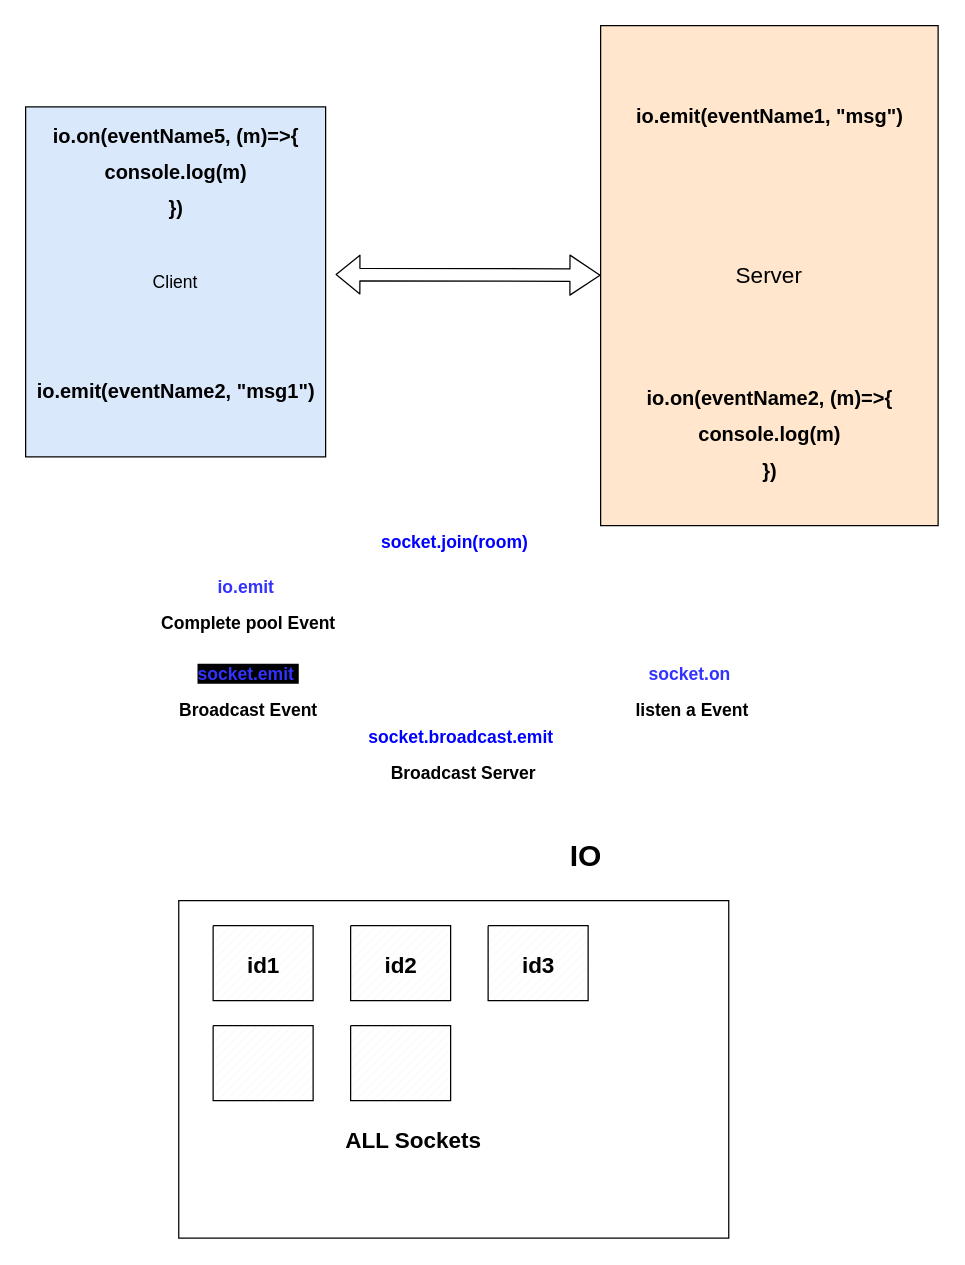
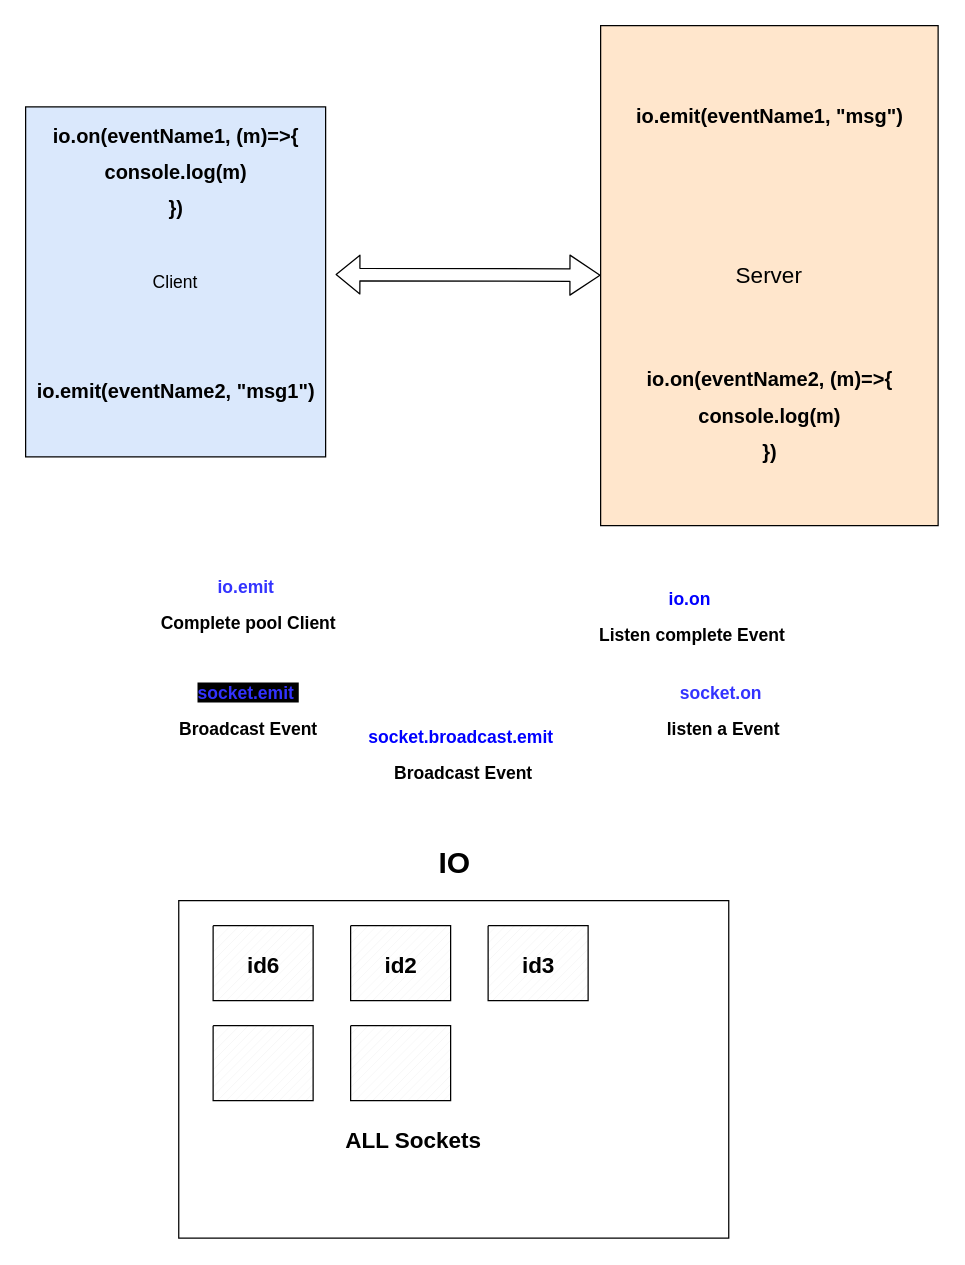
node "io.on(eventName5, (m)=>{ console.log(m) })": label "io.on(eventName5, (m)=>{ console.log(m) })" -> "io.on(eventName1, (m)=>{ console.log(m) })"
node "io.on(eventName2, (m)=>{ console.log(m) })": moved (769, 432) -> (769, 413)
node "socket.join(room)": removed
node "io.emit Complete pool Event": label "io.emit Complete pool Event" -> "io.emit Complete pool Client"
node "io.on Listen complete Event": added
node "socket.emit Broadcast Event": moved (248, 688) -> (248, 707)
node "socket.on listen a Event": moved (691, 688) -> (723, 707)
node "socket.broadcast.emit Broadcast Server": label "socket.broadcast.emit Broadcast Server" -> "socket.broadcast.emit Broadcast Event"
node "IO": moved (585, 857) -> (454, 863)
node "id1": label "id1" -> "id6"
